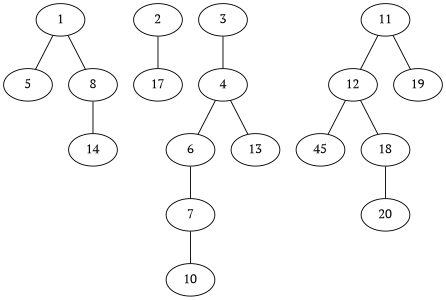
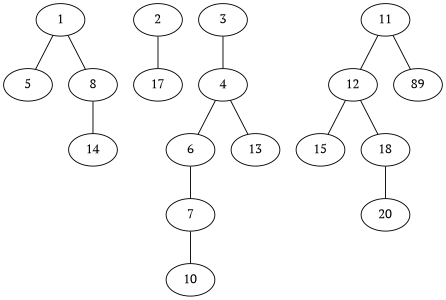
node "19": label "19" -> "89"
node "45": label "45" -> "15"
